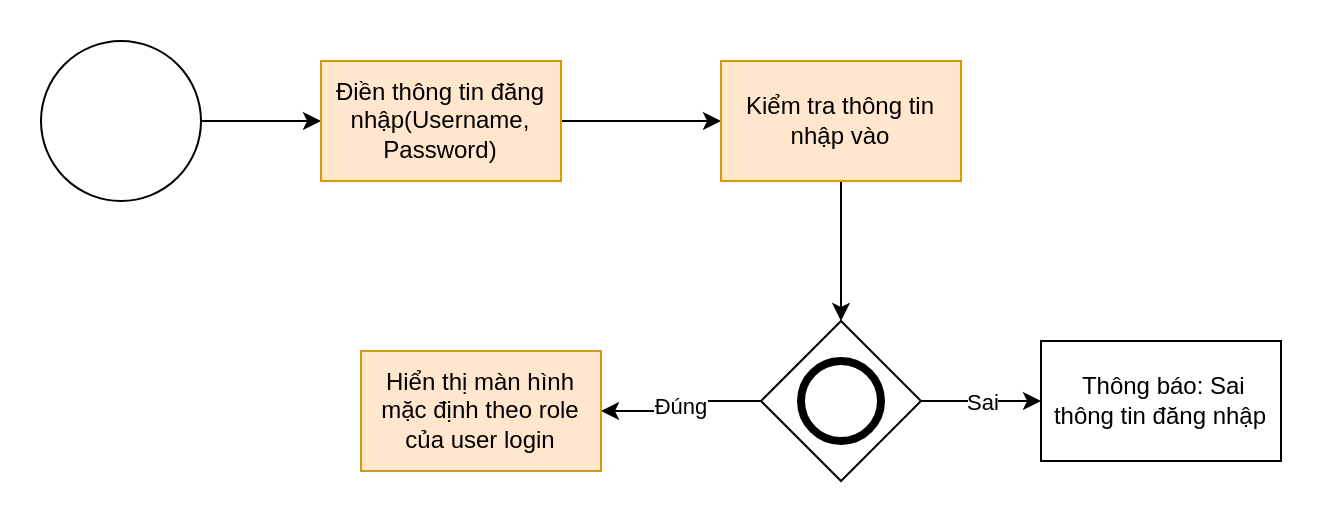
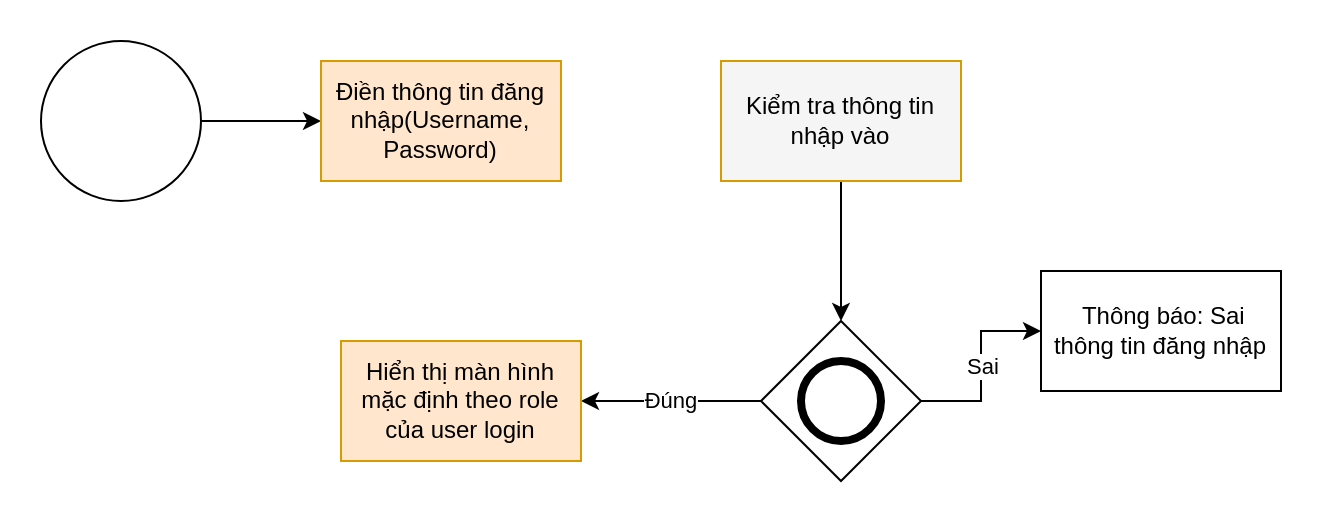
edge "Điền thông tin đăng nhập(Username, Password)" -> "Kiểm tra thông tin nhập vào": removed
node "Kiểm tra thông tin nhập vào": fillcolor #ffe6cc -> #f5f5f5
node "Thông báo: Sai thông tin đăng nhập": moved (1161, 401) -> (1161, 331)
node "Hiển thị màn hình mặc định theo role của user login": moved (481, 411) -> (461, 401)
